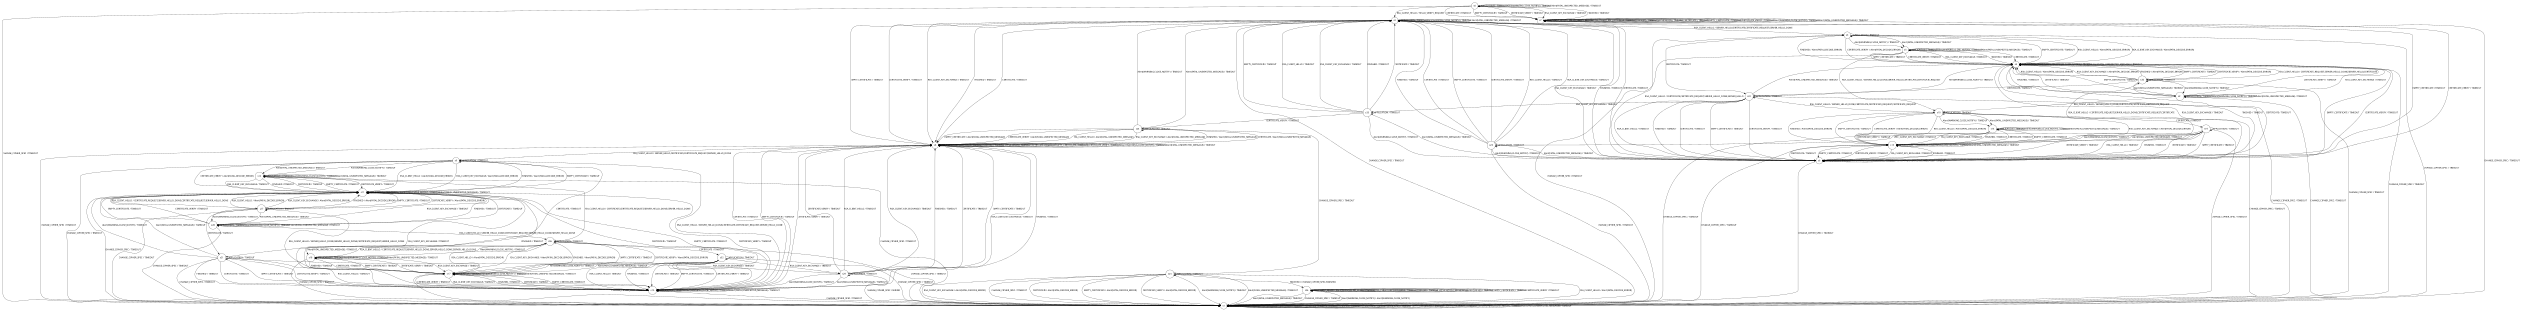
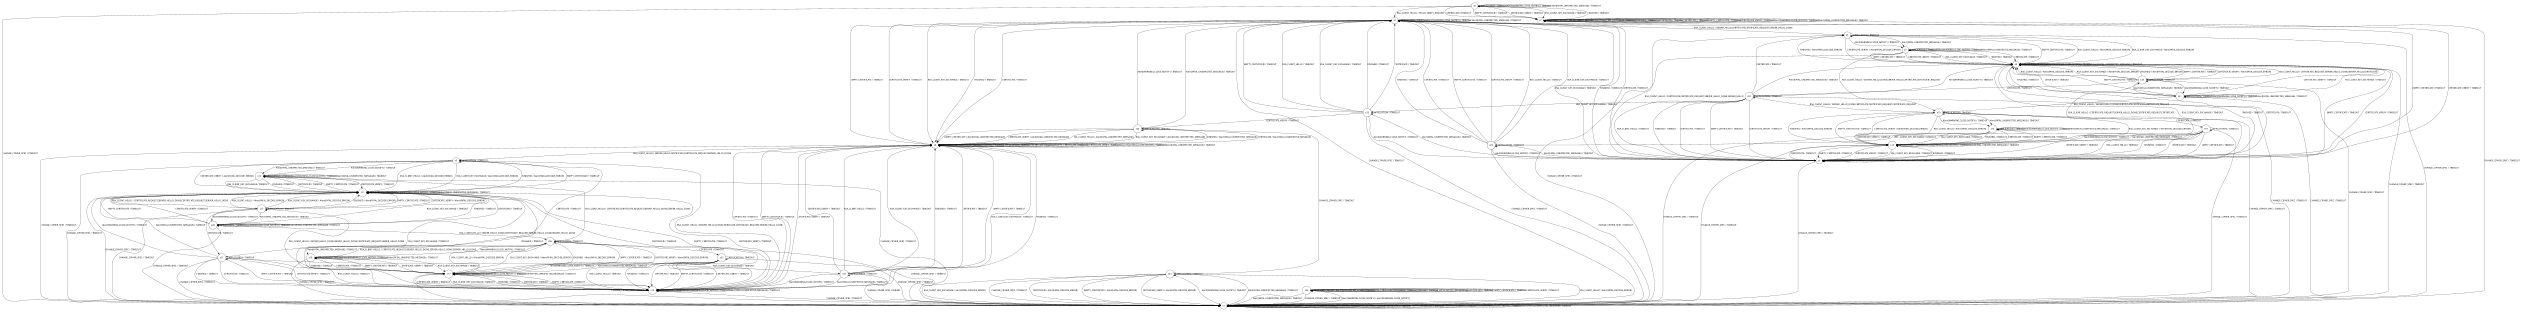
edge "s3" -> "s22": reversed
edge "s32" -> "s29": removed, label "RSA_CLIENT_KEY_EXCHANGE / TIMEOUT"
edge "s25" -> "s26": removed, label "FINISHED / CHANGE_CIPHER_SPEC,FINISHED"
edge "s33" -> "s1": added, label "CHANGE_CIPHER_SPEC / TIMEOUT"
